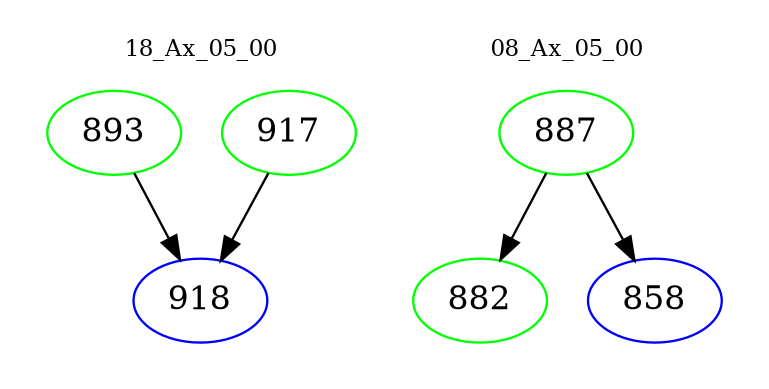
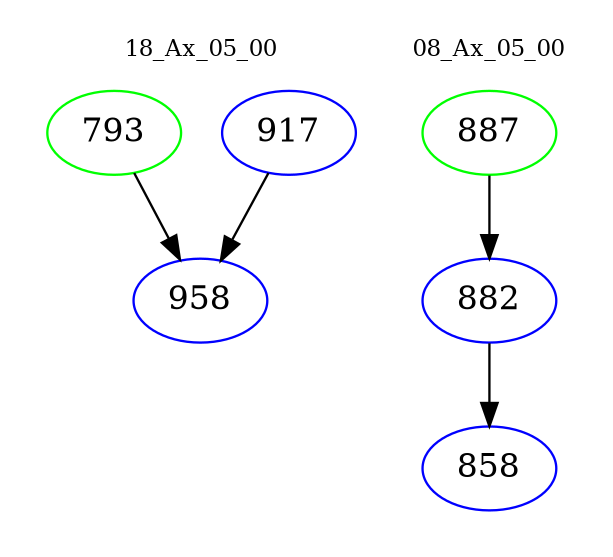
node "893": label "893" -> "793"
node "917": color green -> blue
edge "887" -> "858": now "882" -> "858"
node "918": label "918" -> "958"
node "882": color green -> blue
